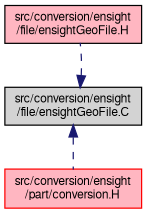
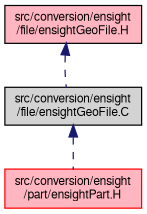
edge "src/conversion/ensight /file/ensightGeoFile.H" -> "src/conversion/ensight /file/ensightGeoFile.C": reversed
node "src/conversion/ensight /part/conversion.H": label "src/conversion/ensight /part/conversion.H" -> "src/conversion/ensight /part/ensightPart.H"
